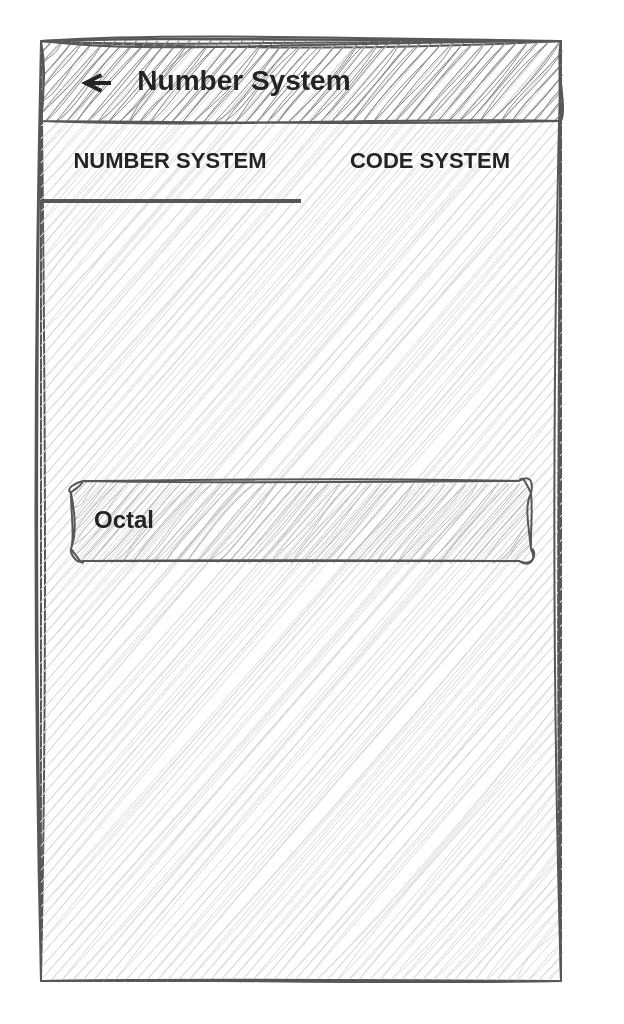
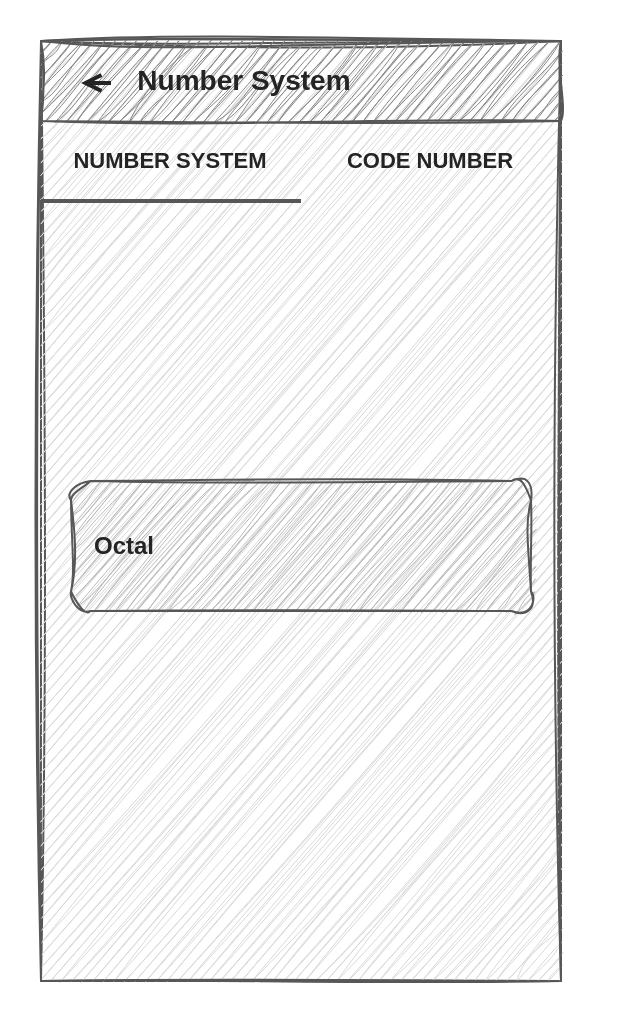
node "CODE SYSTEM": label "CODE SYSTEM" -> "CODE NUMBER"
node "Octal": size 460x80 -> 460x130
